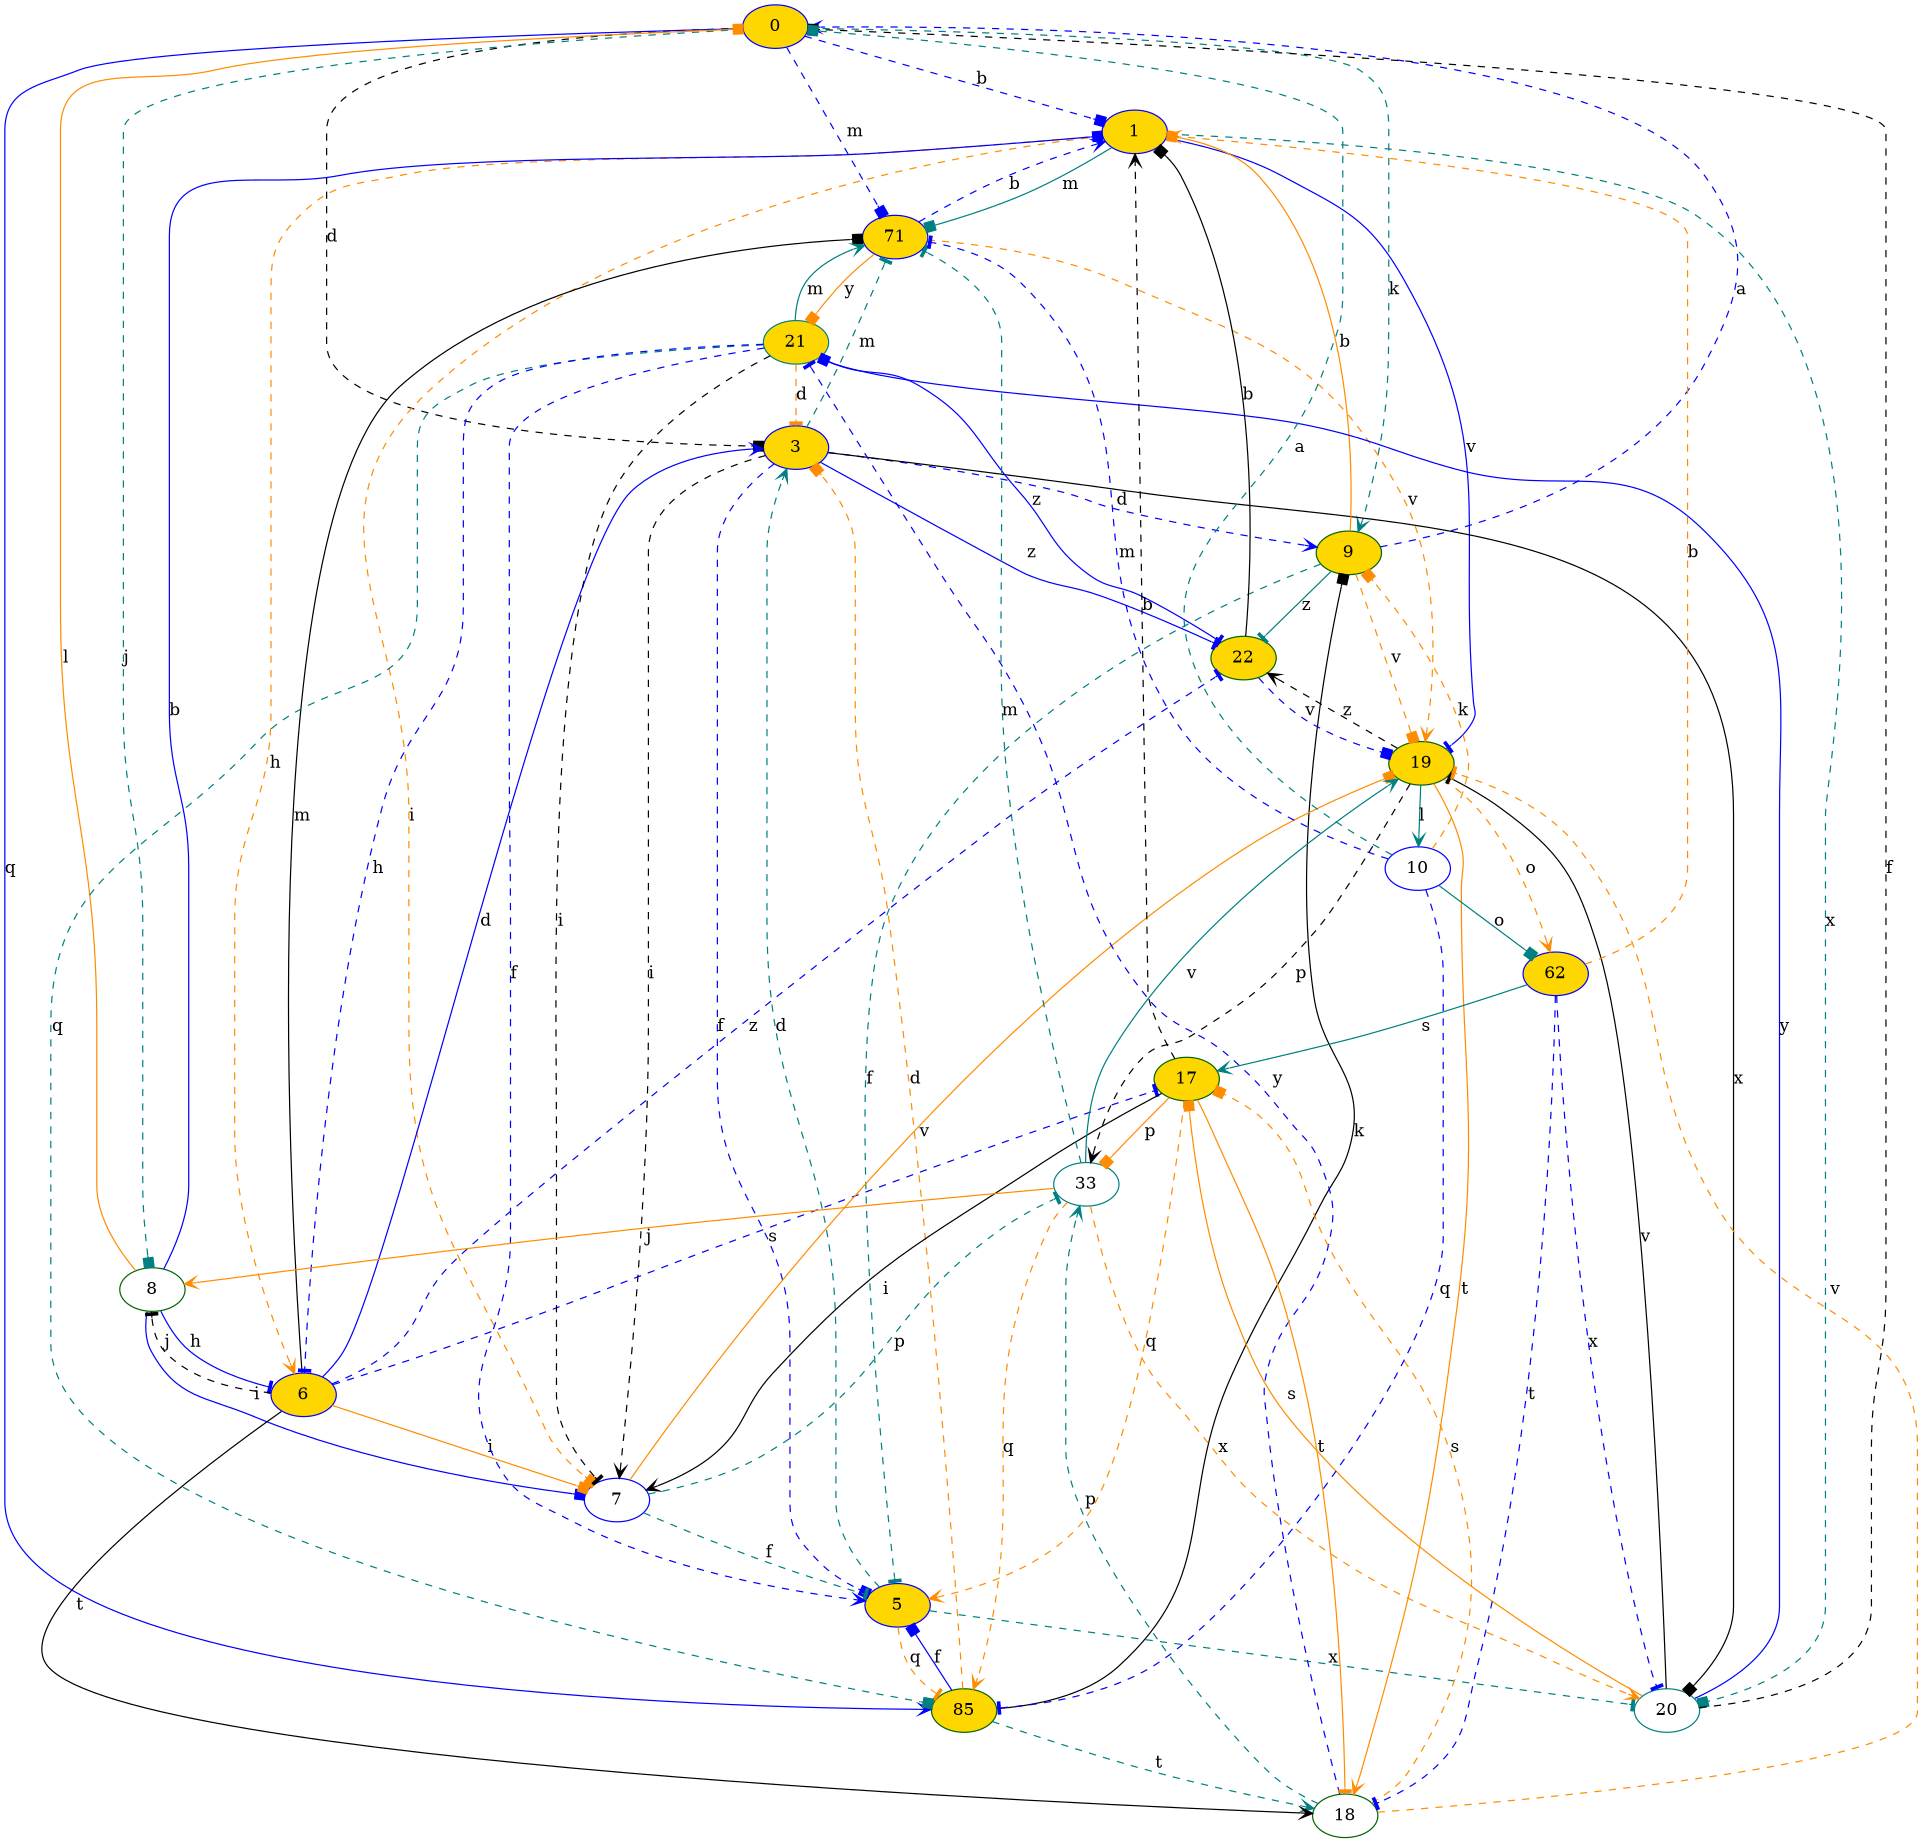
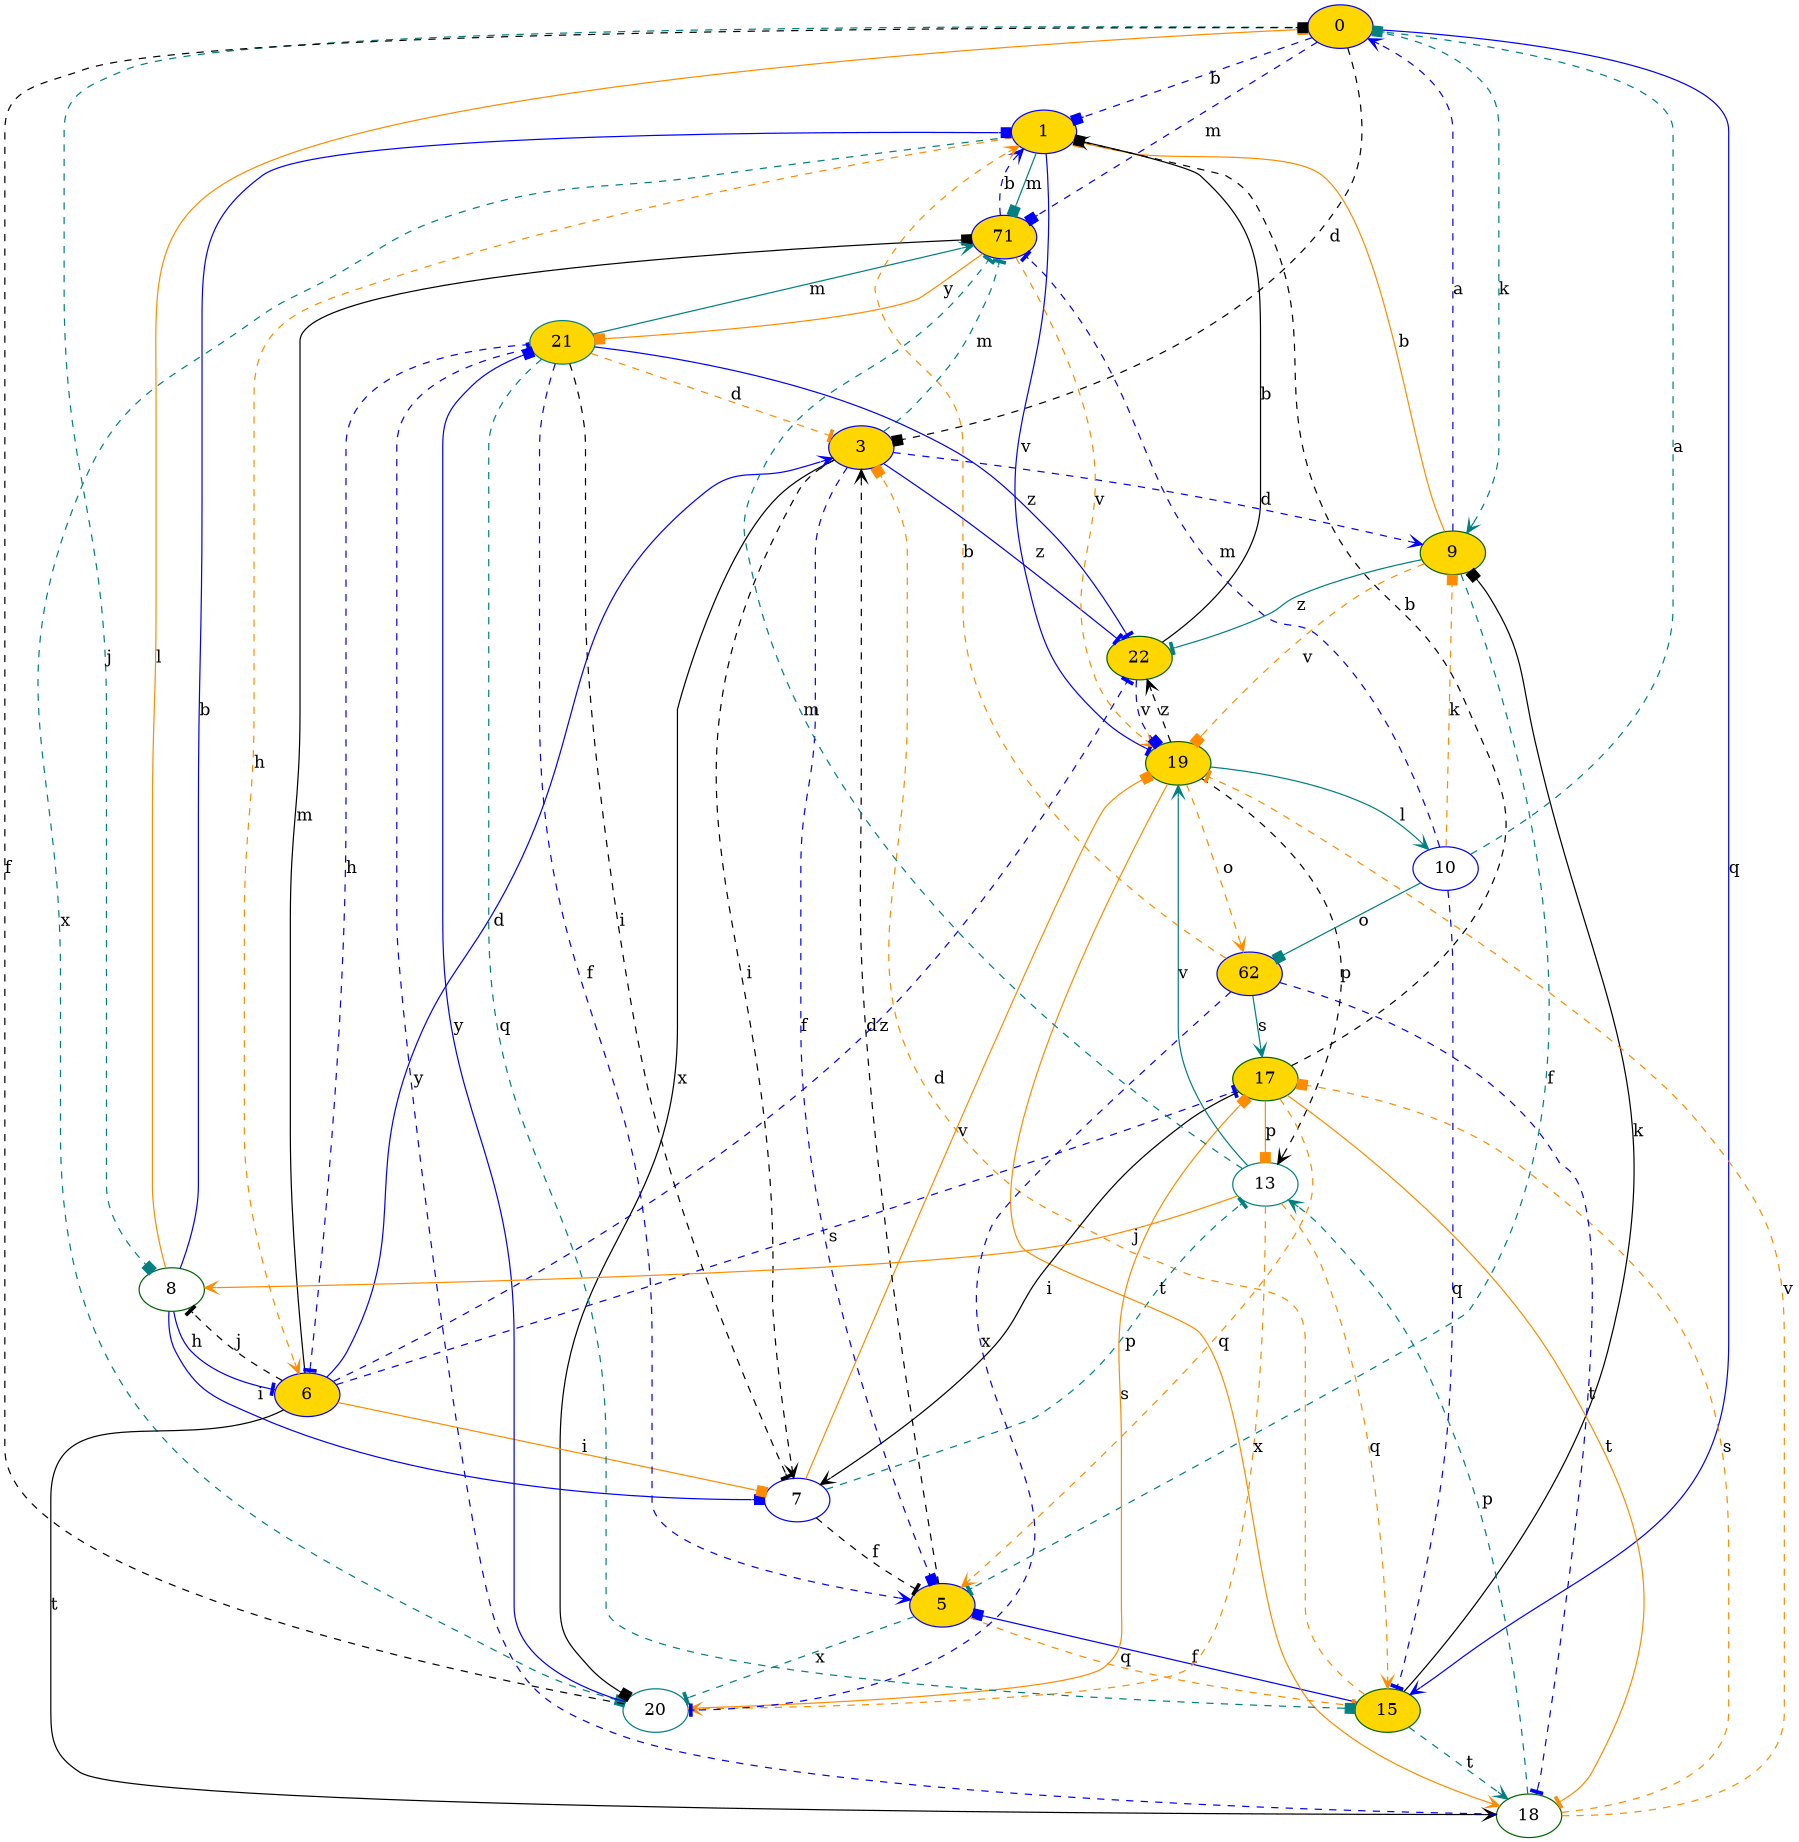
edge "1" -> "7": removed, label "i"
edge "5" -> "3": color teal -> black
node "33": label "33" -> "13"
edge "20" -> "19": removed, label "v"
edge "7" -> "5": color teal -> black
node "85": label "85" -> "15"
